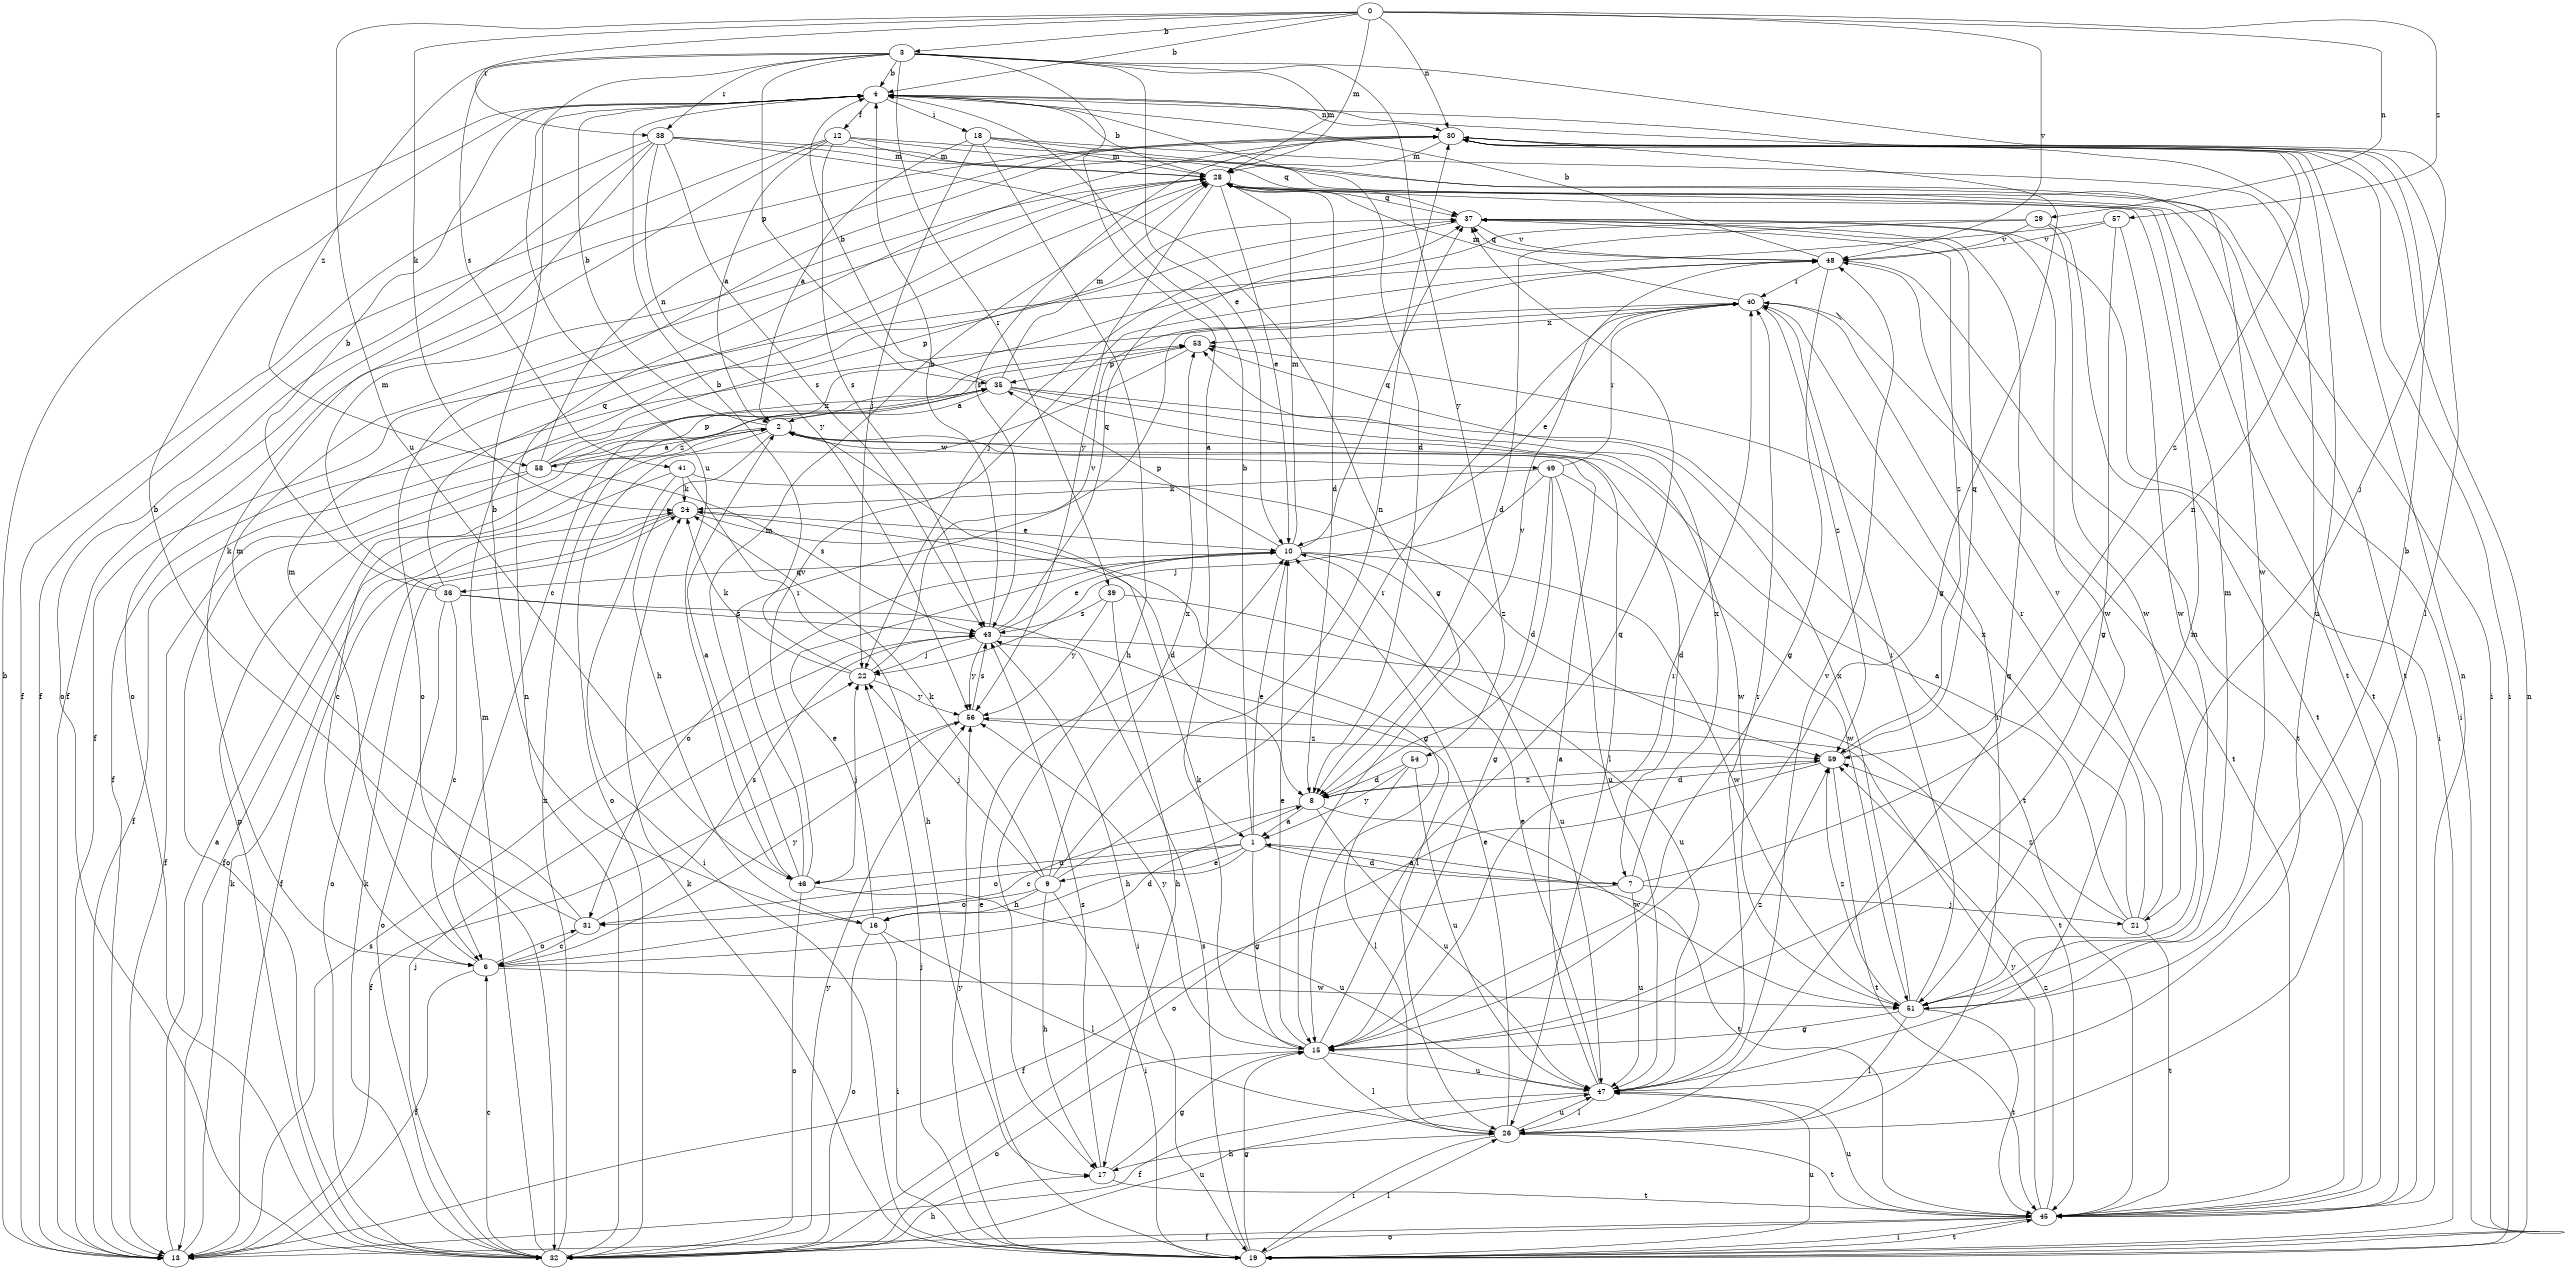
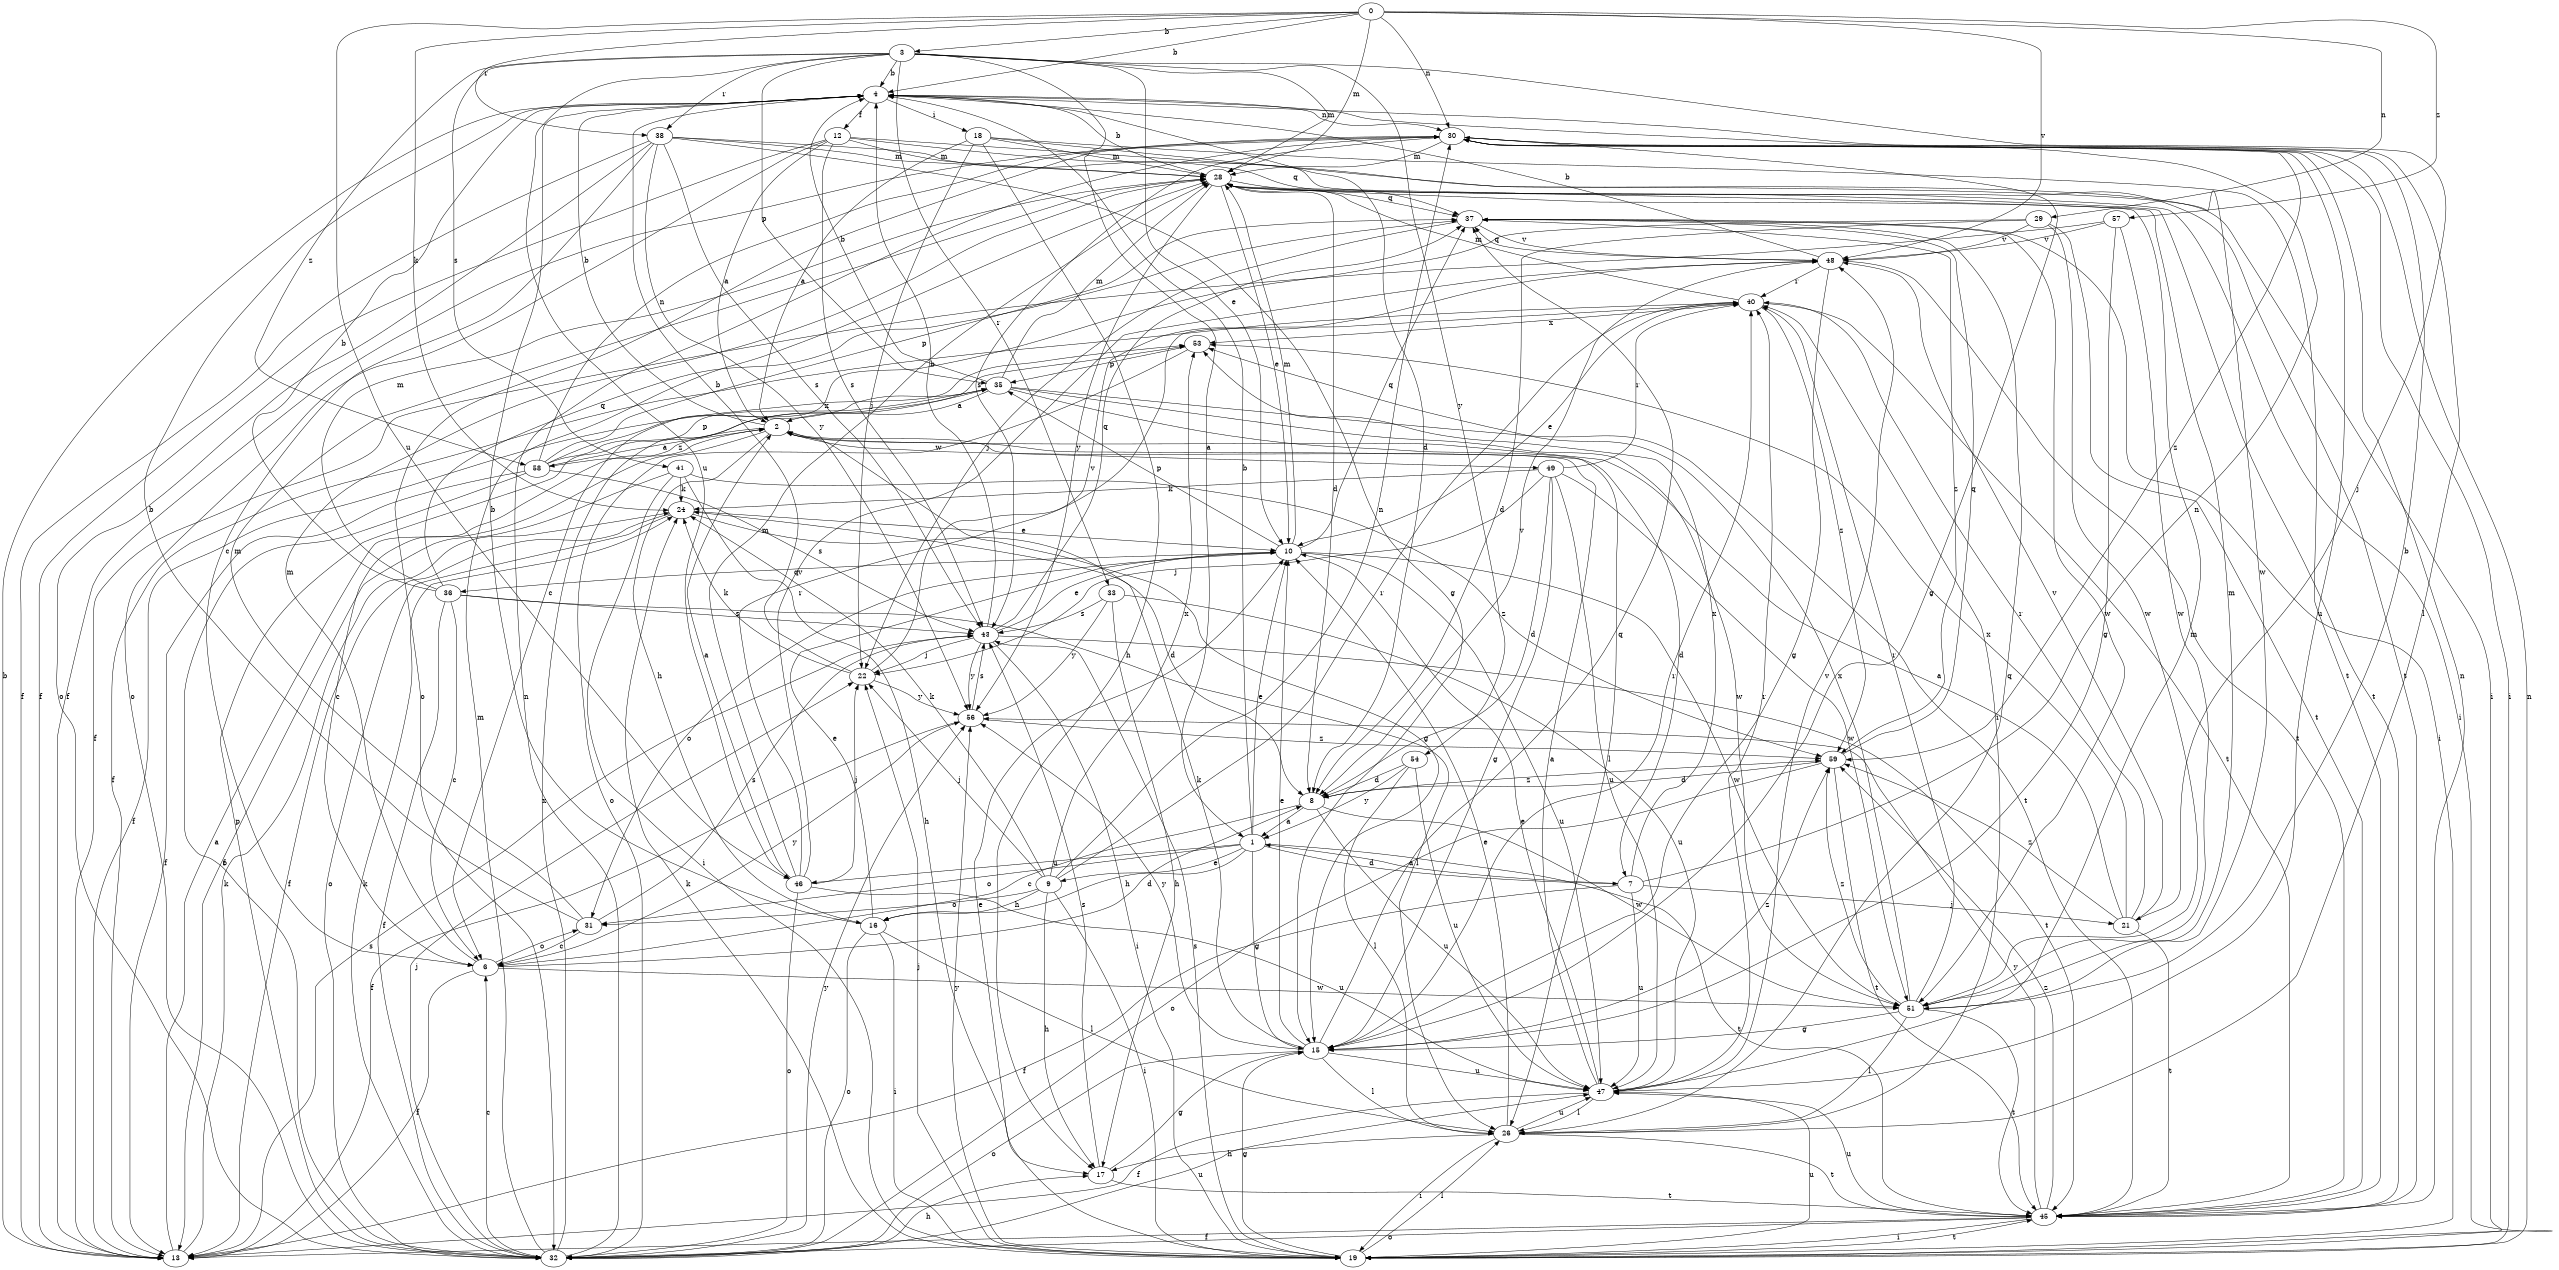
edge "38" -> "6": label "k" -> "c"
node "39": label "39" -> "33"
edge "36" -> "32": label "o" -> "f"
